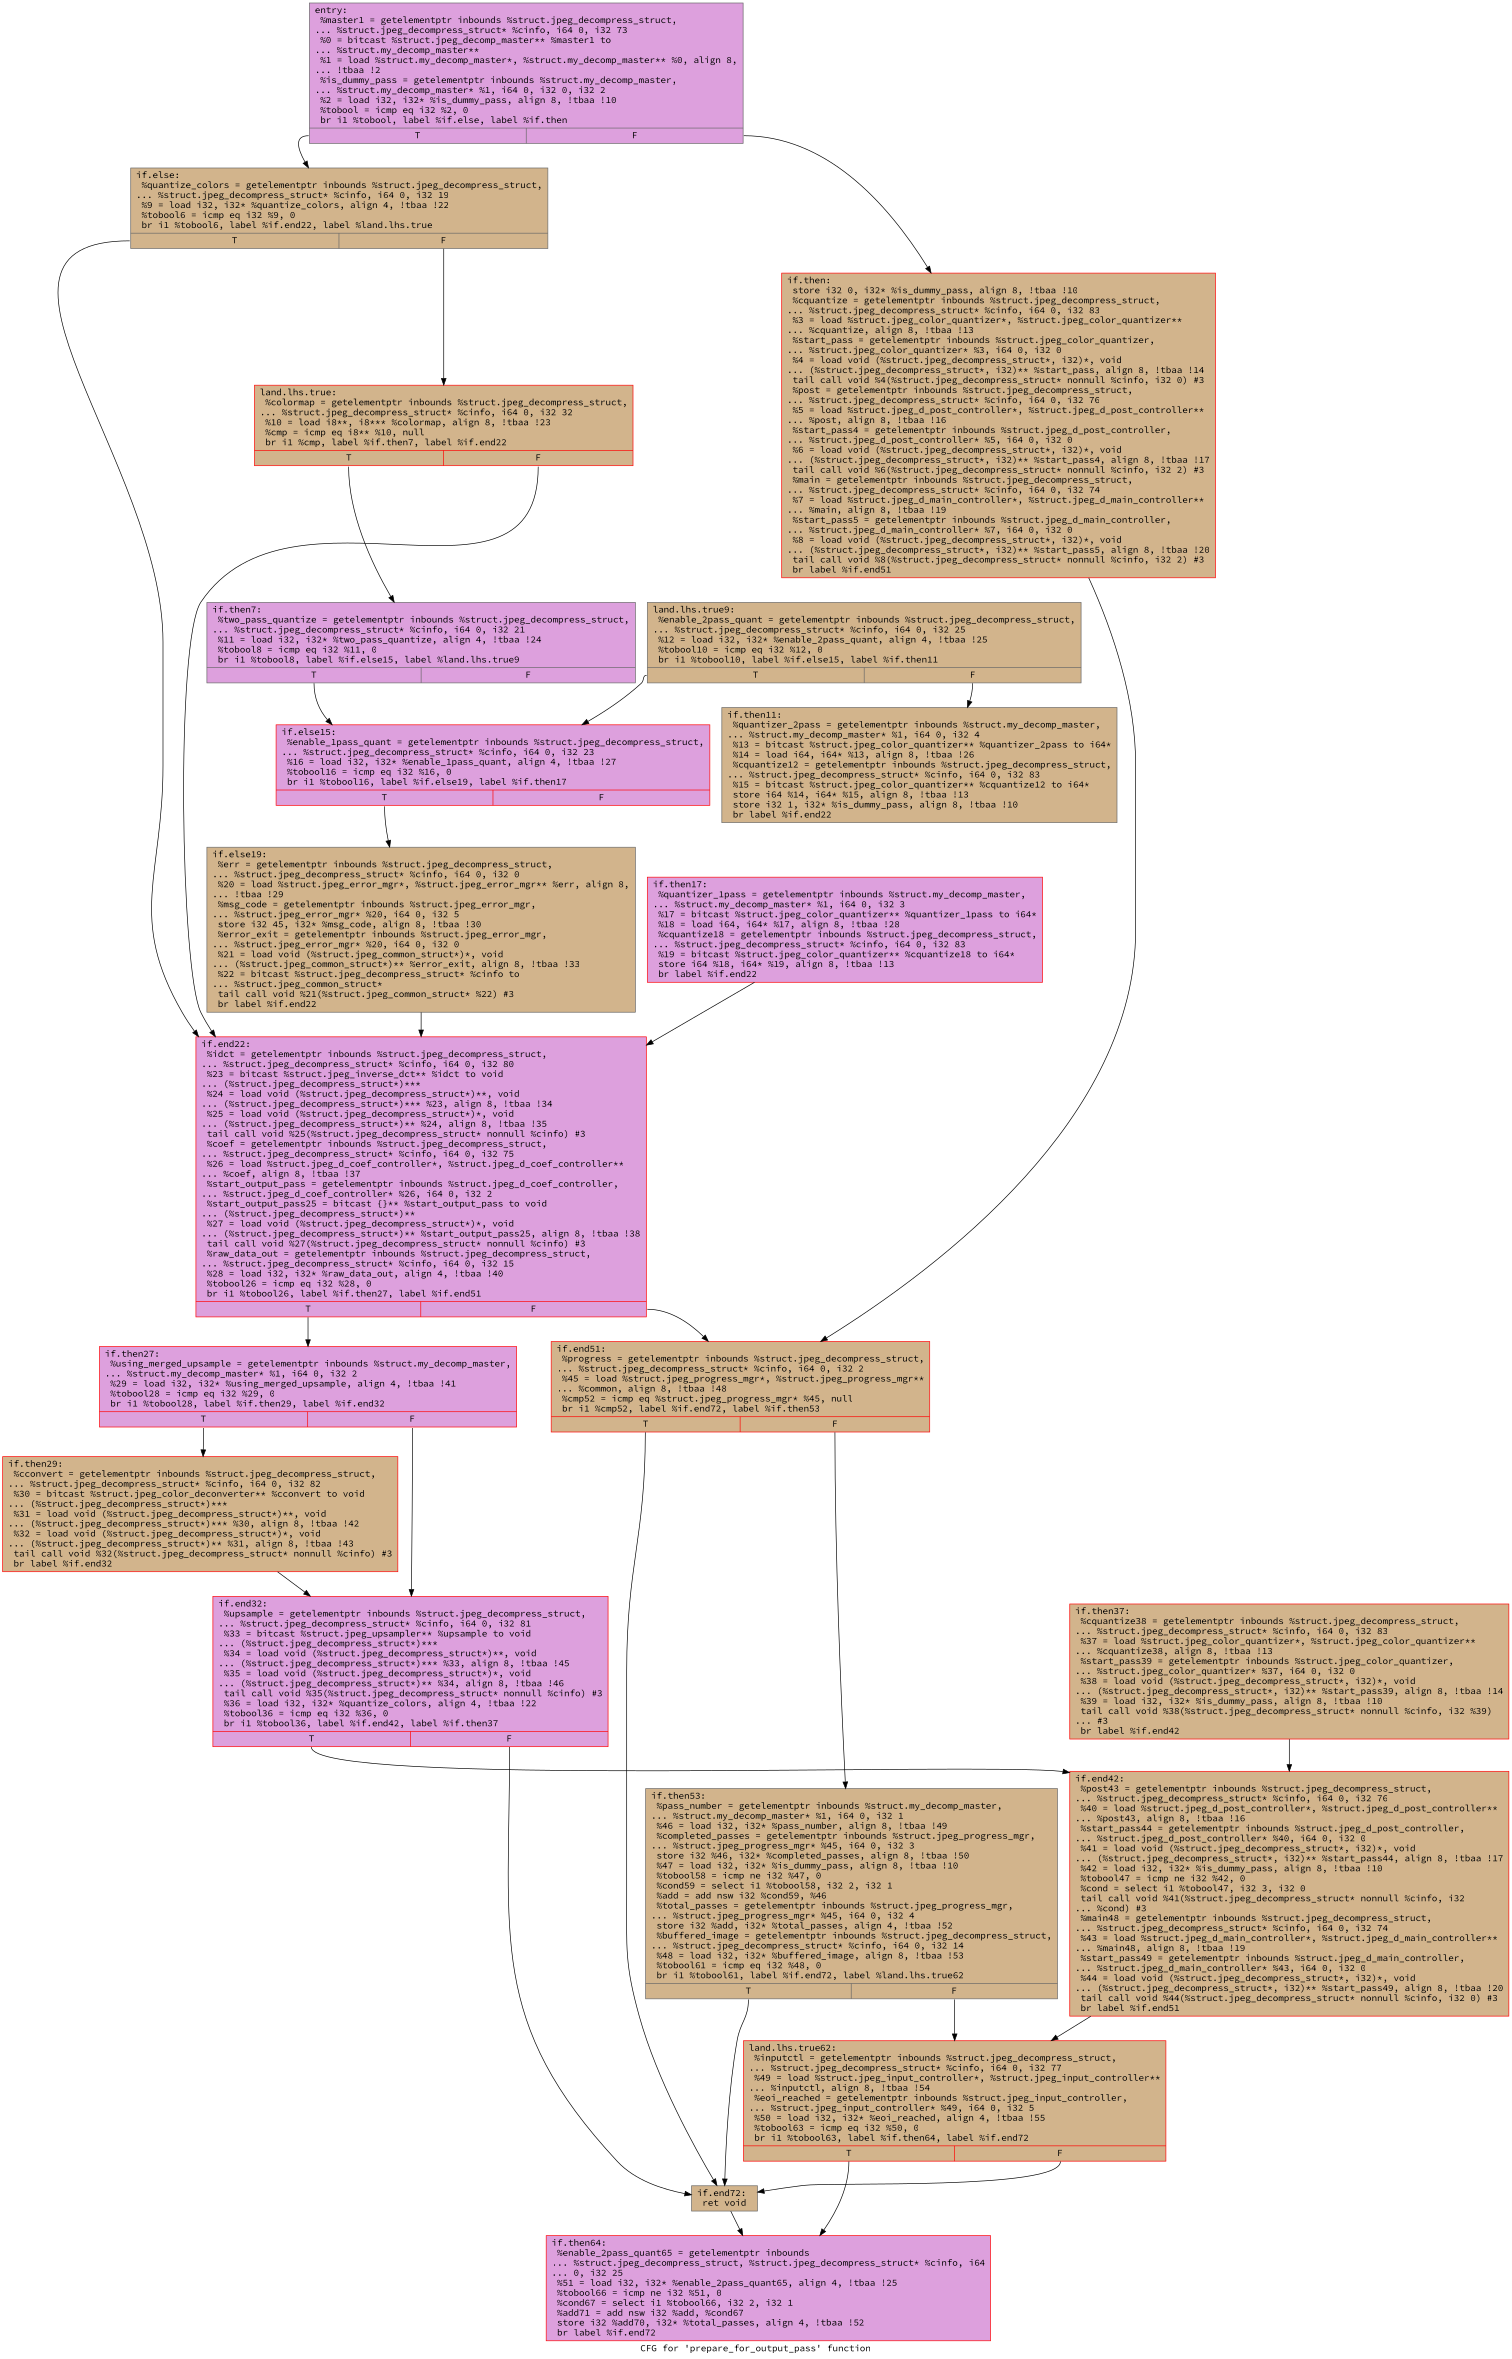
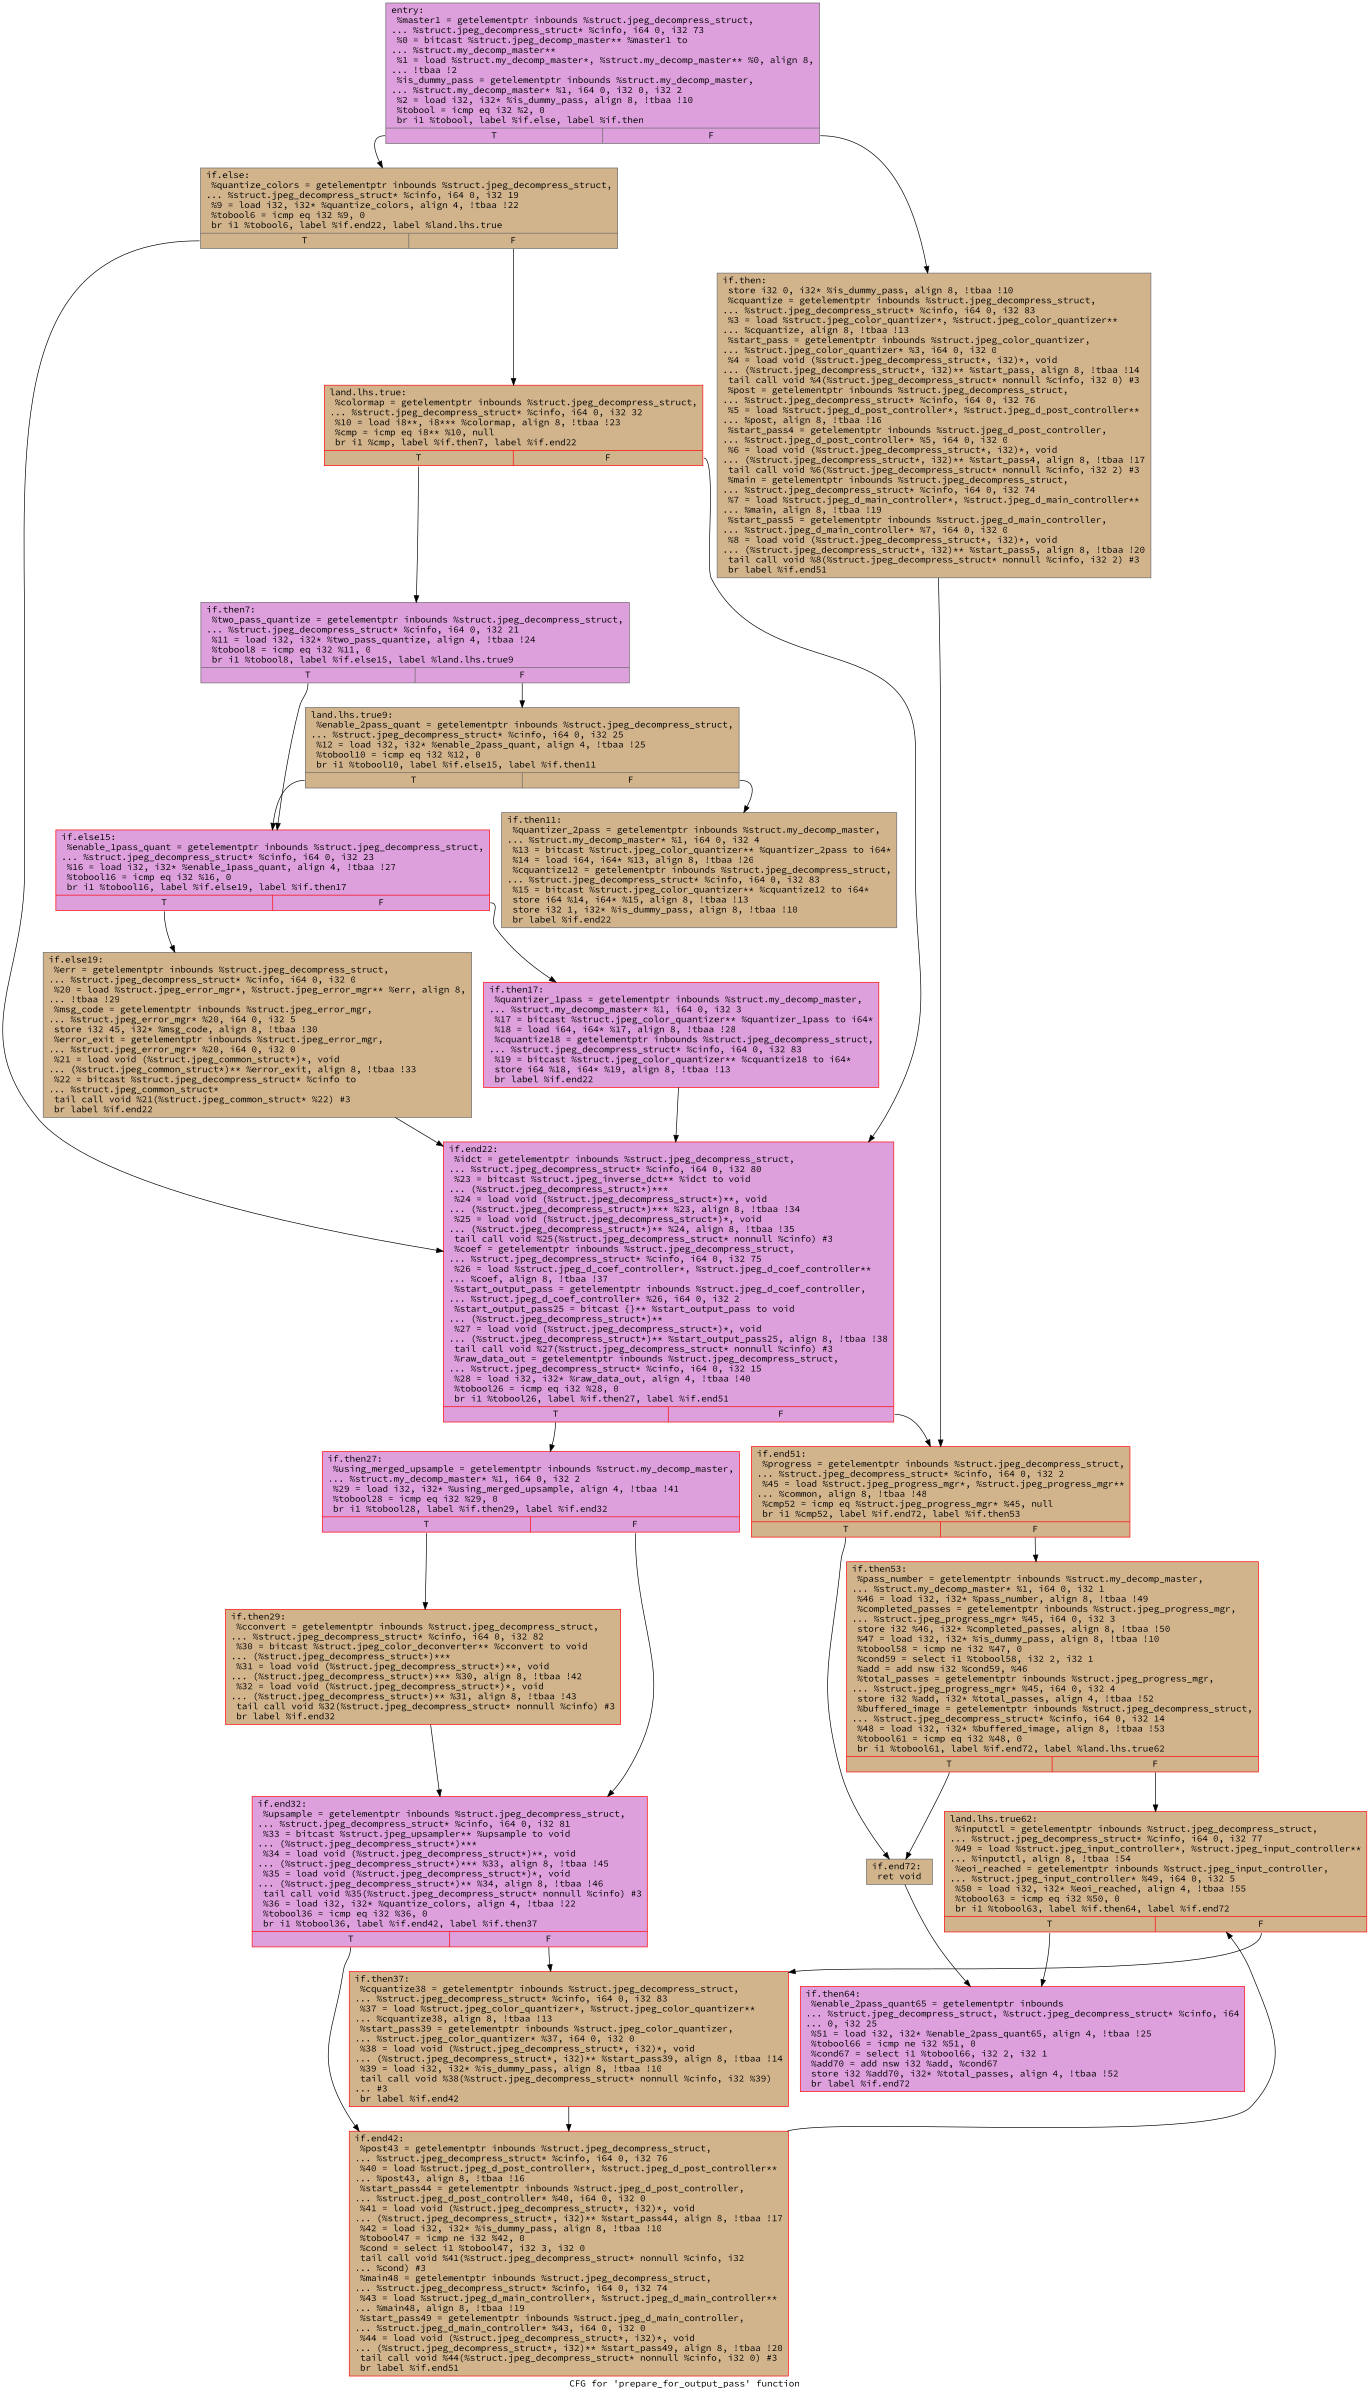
node "if.then:": color red -> gray40
edge "if.then7:" -> "land.lhs.true9:": added
edge "if.else15:" -> "if.then17:": added
node "if.then53:": color gray40 -> red
edge "if.end32:" -> "if.end72:": now "if.end32:" -> "if.then37:"
edge "land.lhs.true62:" -> "if.end72:": now "land.lhs.true62:" -> "if.then37:"
node "if.then64:": text "%add71 = add nsw i32 %add, %cond67" -> "%add70 = add nsw i32 %add, %cond67"
